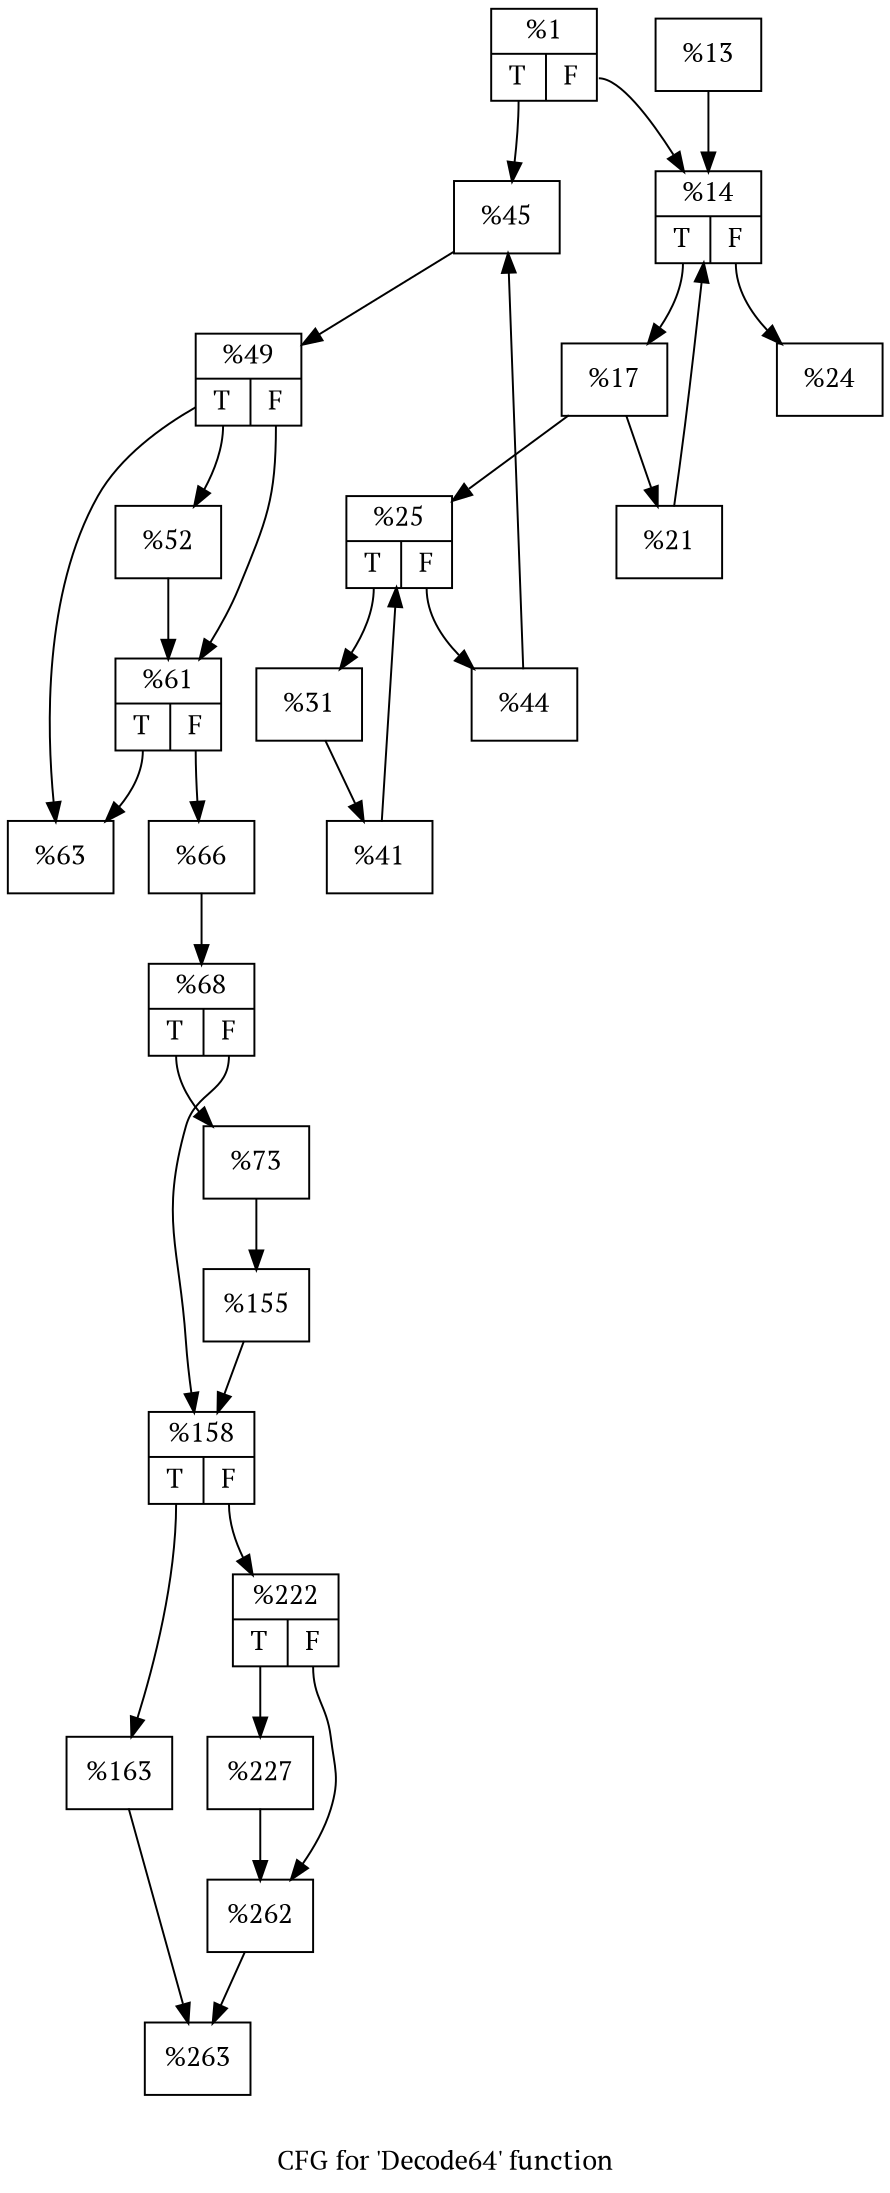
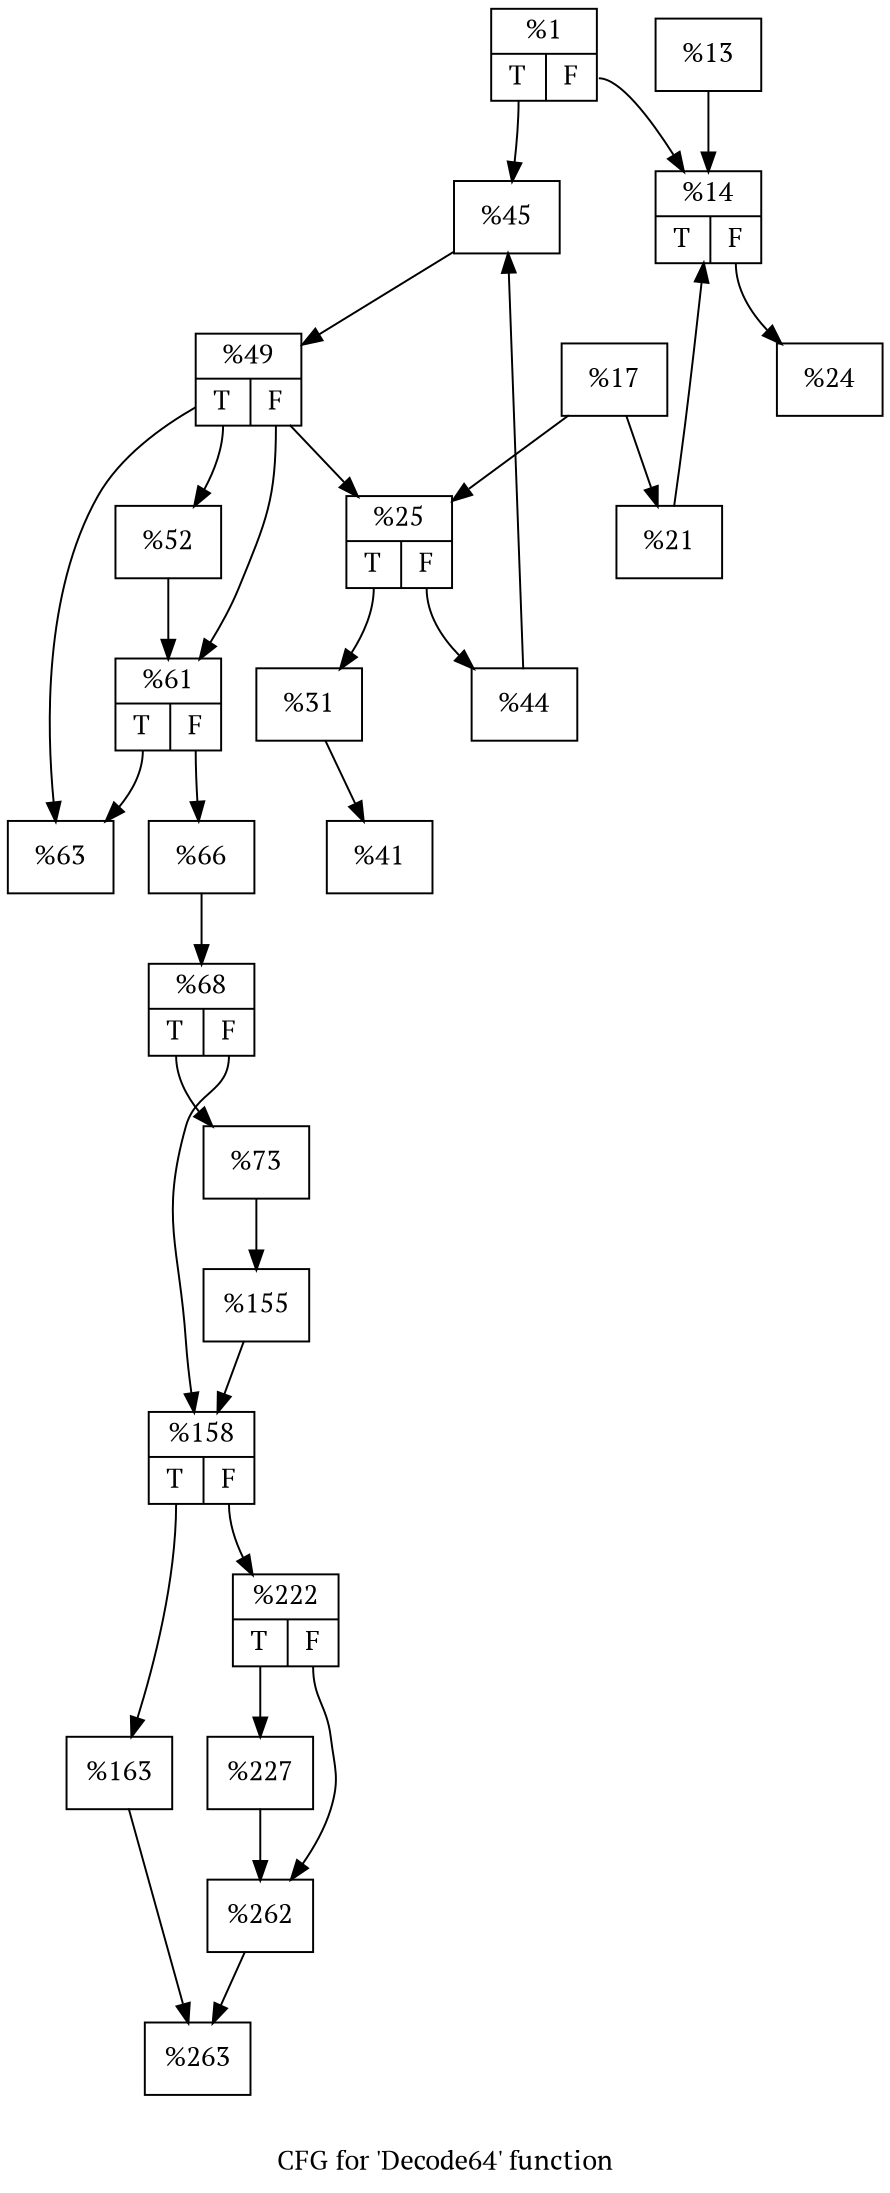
edge "%14" -> "%17": removed
edge "%41" -> "%25": now "%49" -> "%25"
